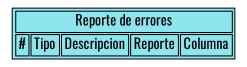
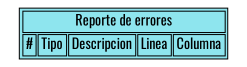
node "Reporte de errores": text "Reporte" -> "Linea"
